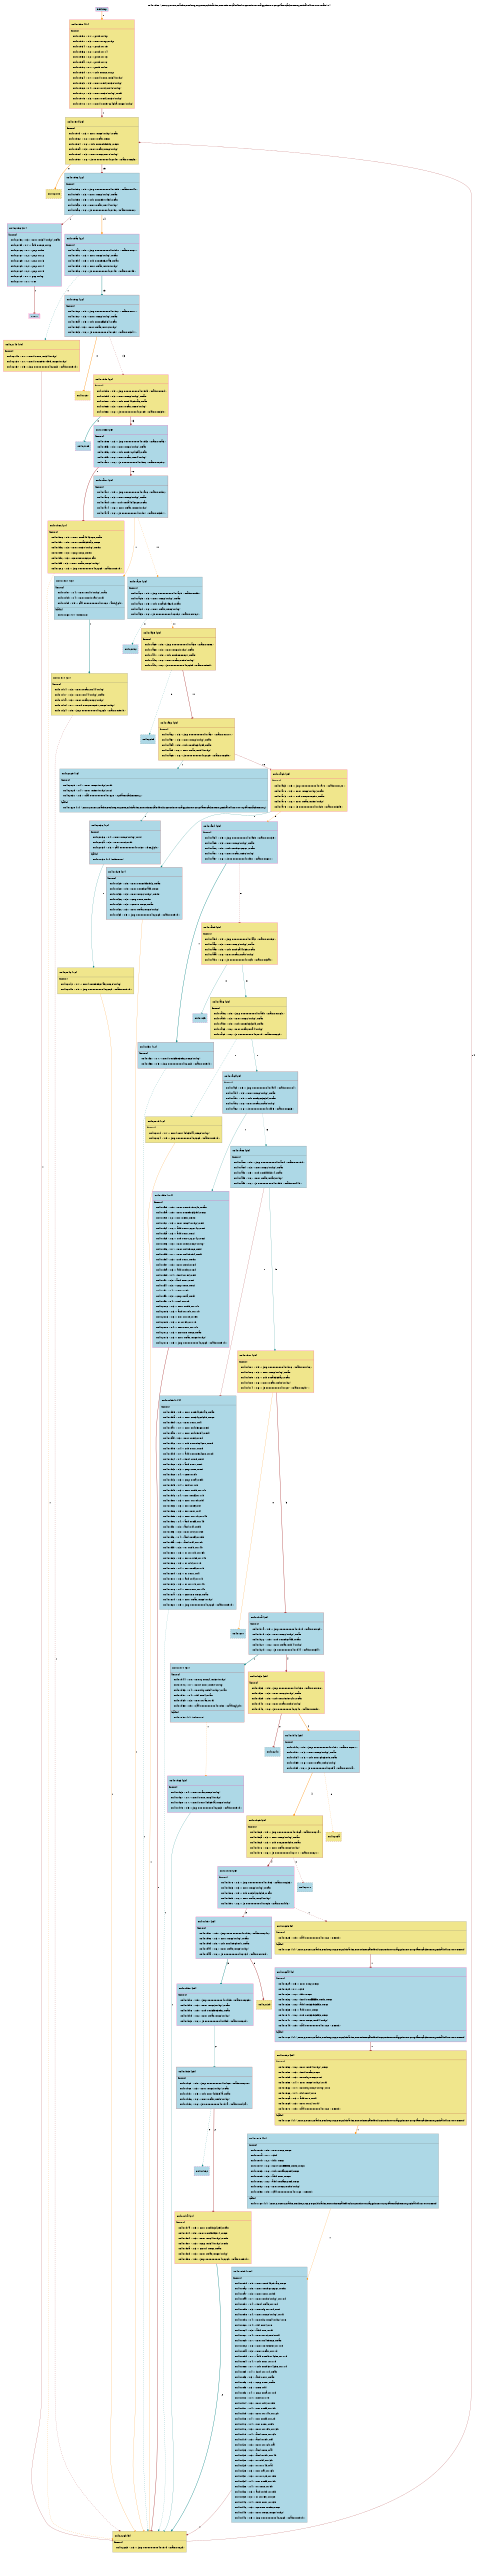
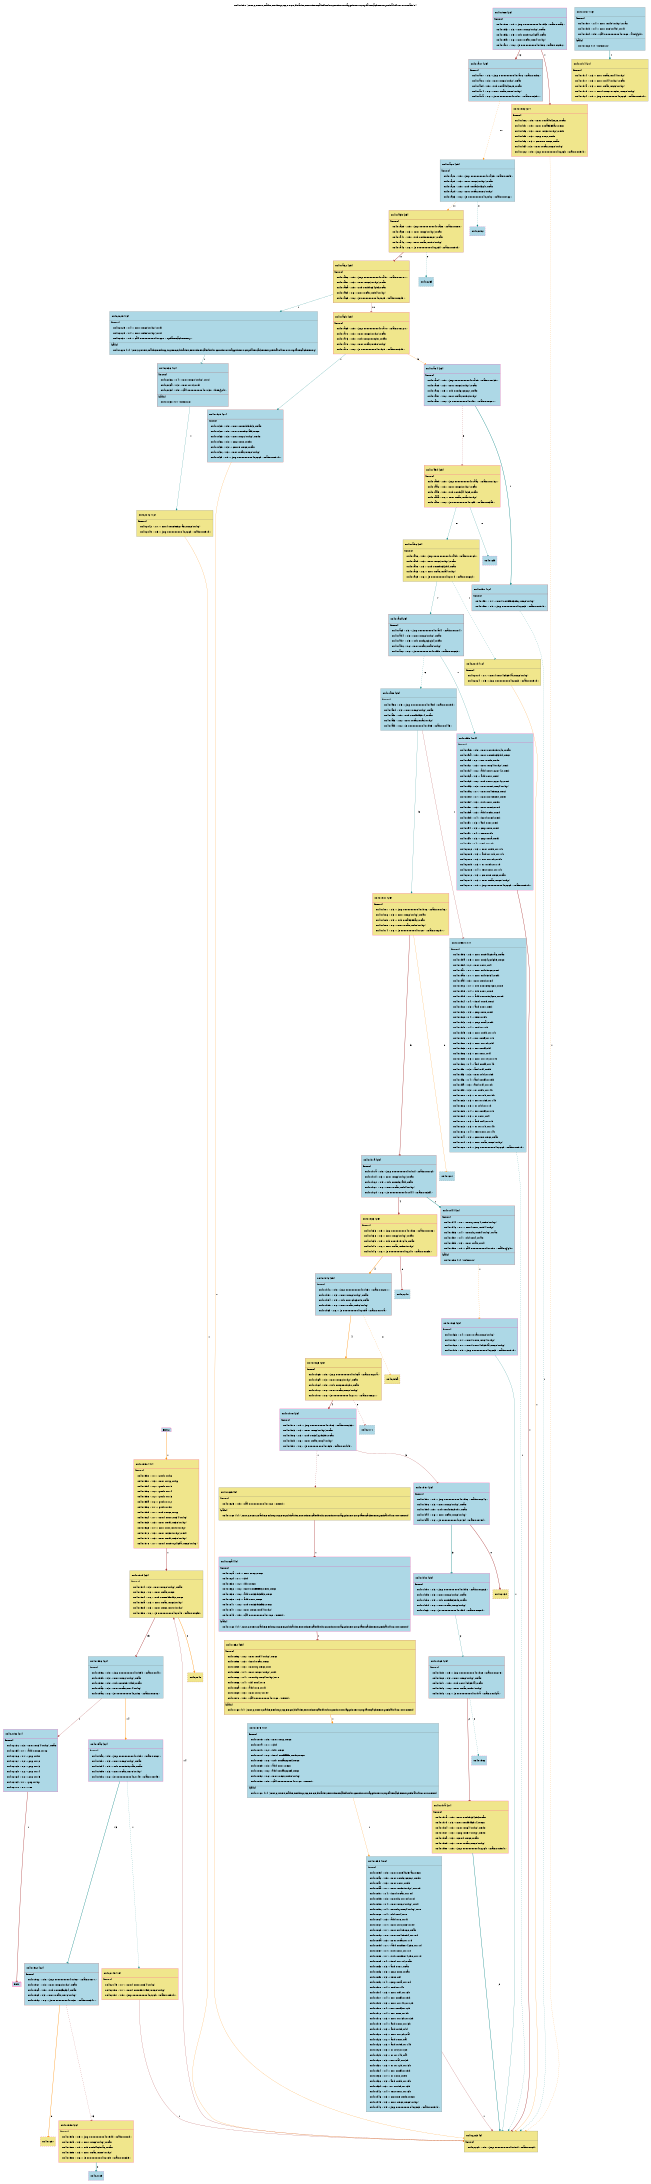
node "Desktop": label "Desktop" -> "Entry"
node "Users": label "Users" -> "Exit"
edge "0x4019d8 [22]" -> "0x4019ee [25]": removed, label "13"
edge "0x401a07 [25]" -> "0x401d07 [13]": removed, label "1"
edge "0x401d14 [21]" -> "0x40226b [5]": removed, label "1"
